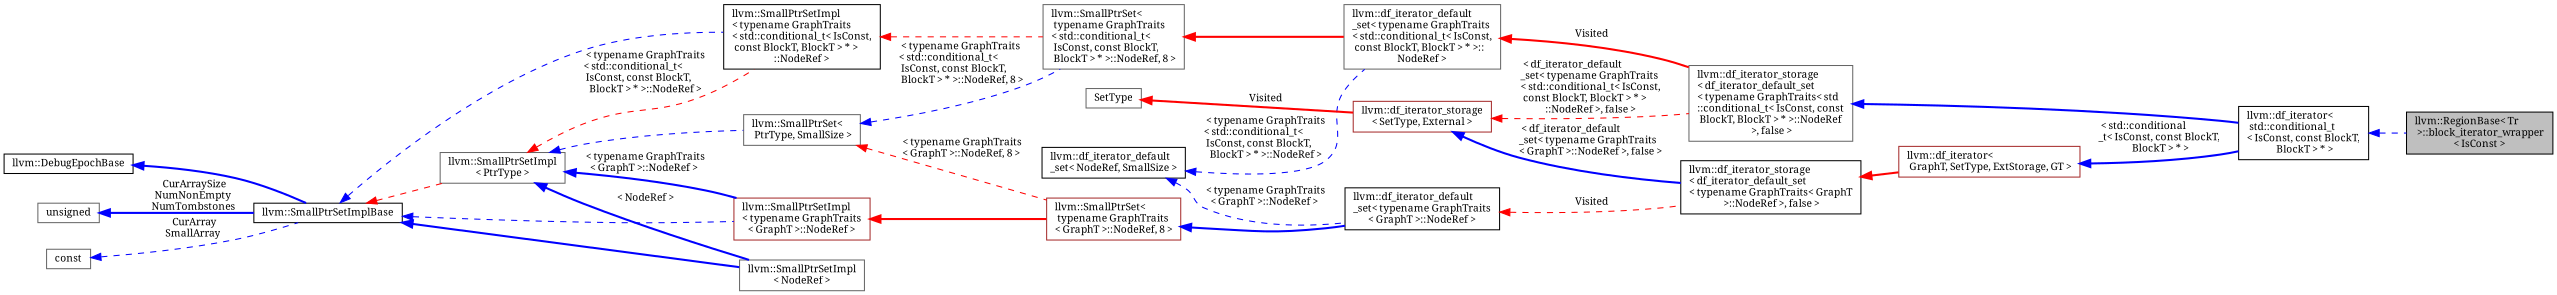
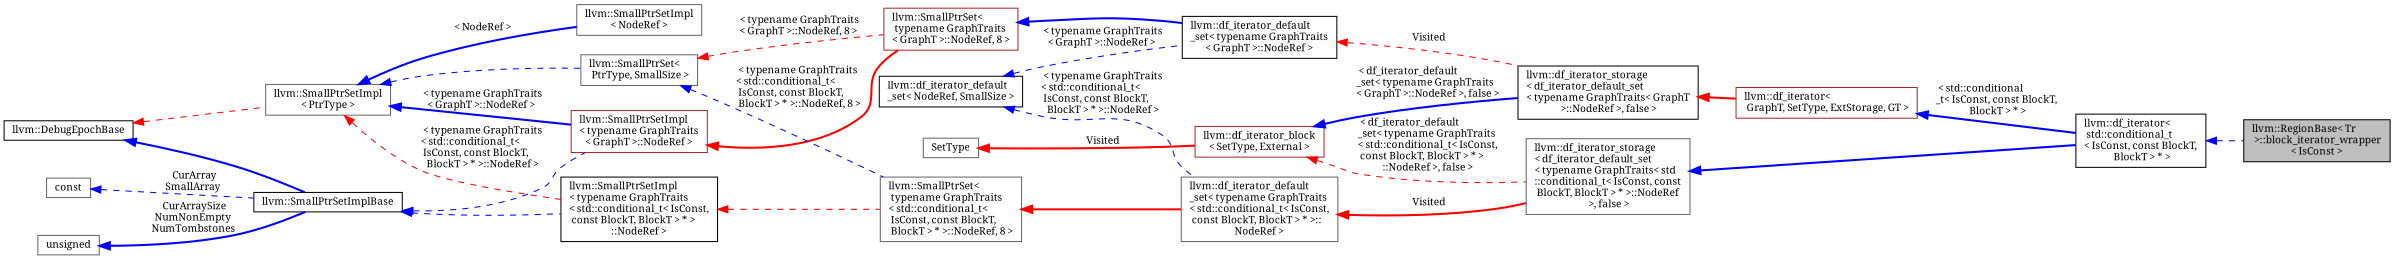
node "llvm::df_iterator_storage < SetType, External >": label "llvm::df_iterator_storage < SetType, External >" -> "llvm::df_iterator_block < SetType, External >"
edge "llvm::SmallPtrSetImpl < PtrType >" -> "llvm::SmallPtrSetImplBase": now "llvm::SmallPtrSetImpl < PtrType >" -> "llvm::DebugEpochBase"
edge "llvm::SmallPtrSetImpl < NodeRef >" -> "llvm::SmallPtrSetImplBase": removed
